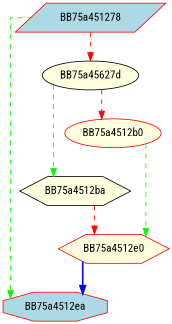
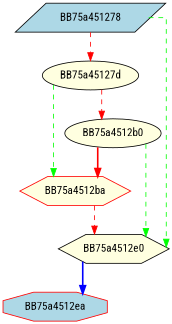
node "BB75a451278": color red -> black
node "BB75a45627d": label "BB75a45627d" -> "BB75a45127d"
node "BB75a4512b0": color red -> black
edge "BB75a451278" -> "BB75a4512ea": now "BB75a451278" -> "BB75a4512e0"
edge "BB75a4512b0" -> "BB75a4512ba": added
node "BB75a4512ba": color black -> red
node "BB75a4512e0": color red -> black
